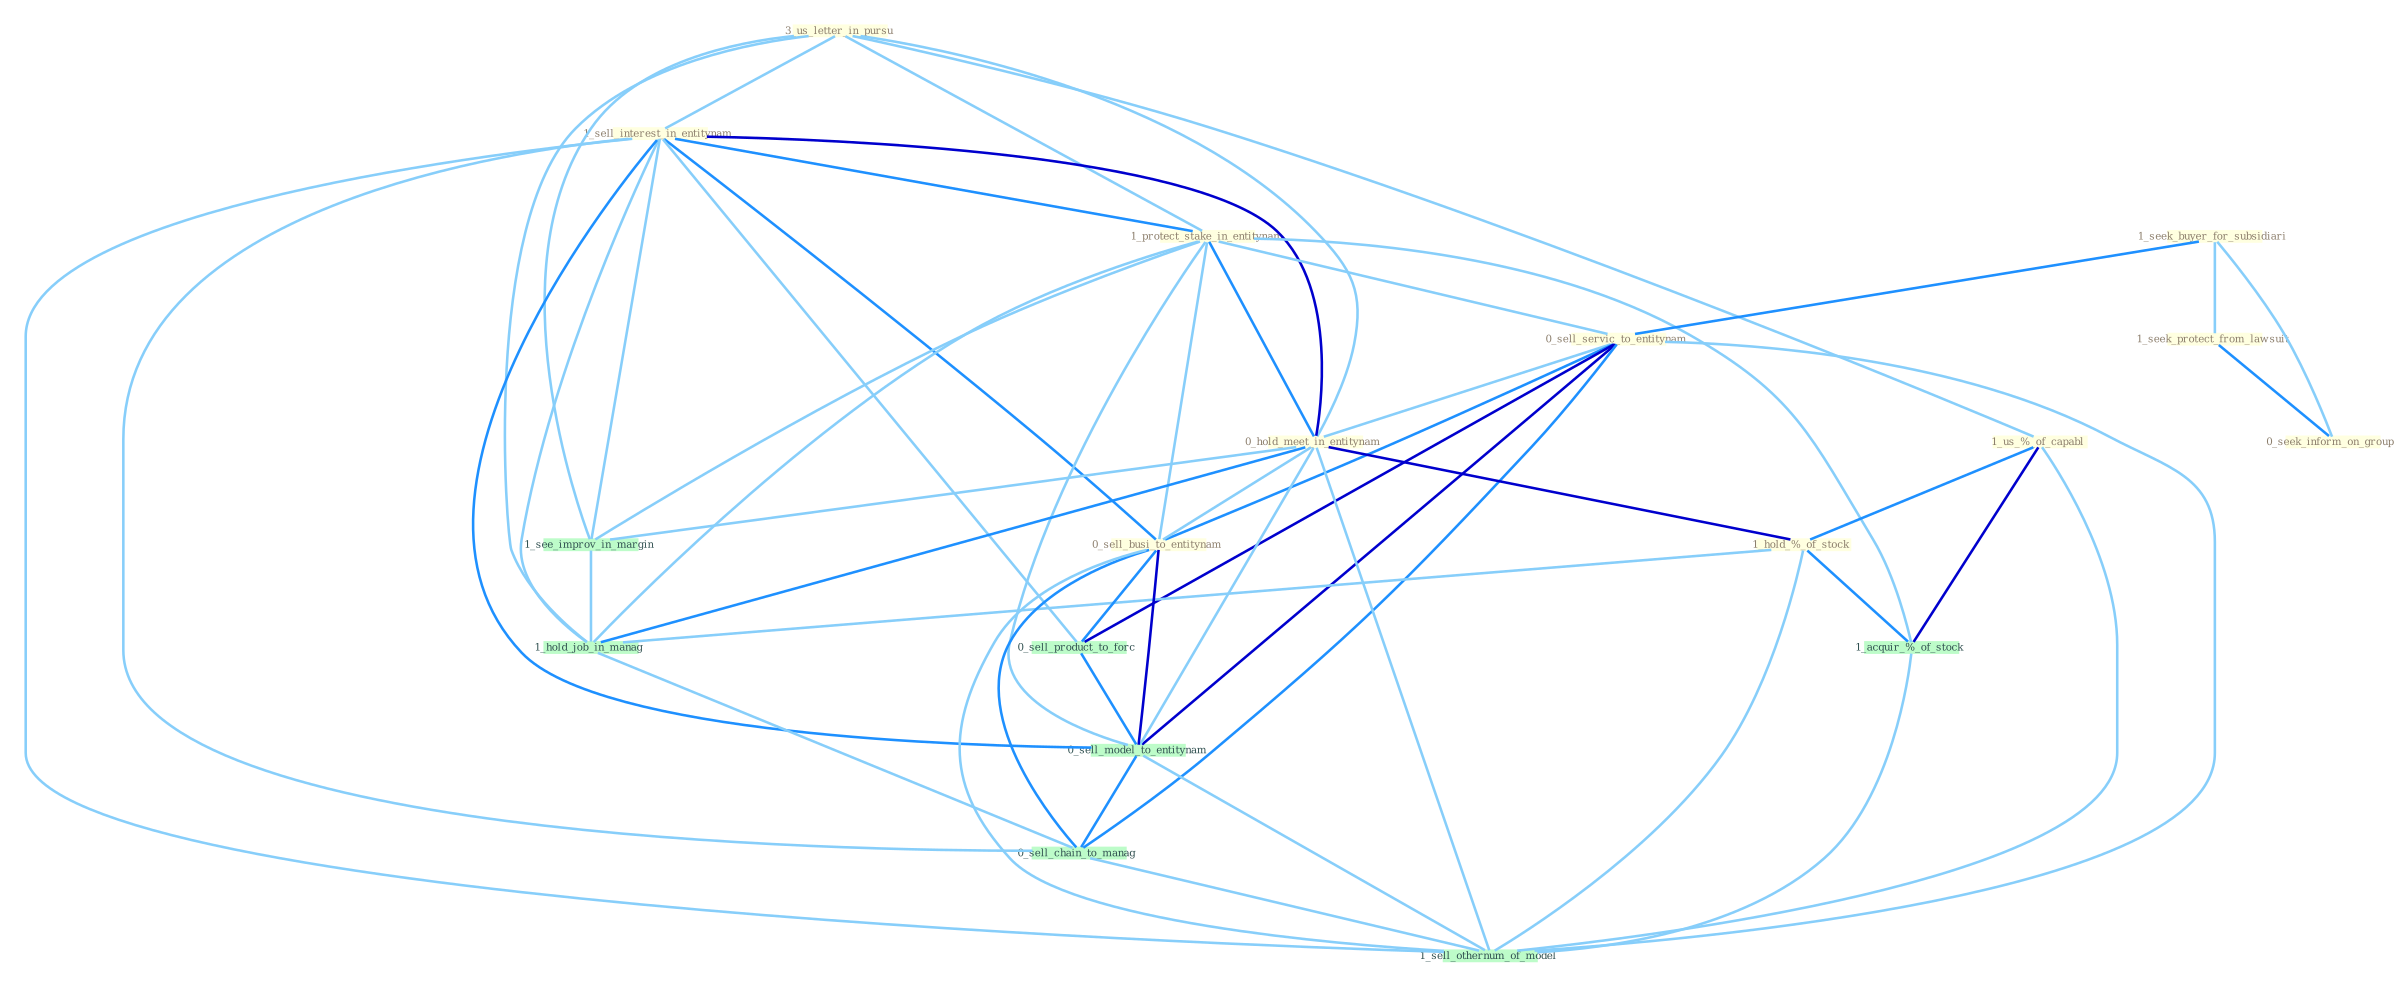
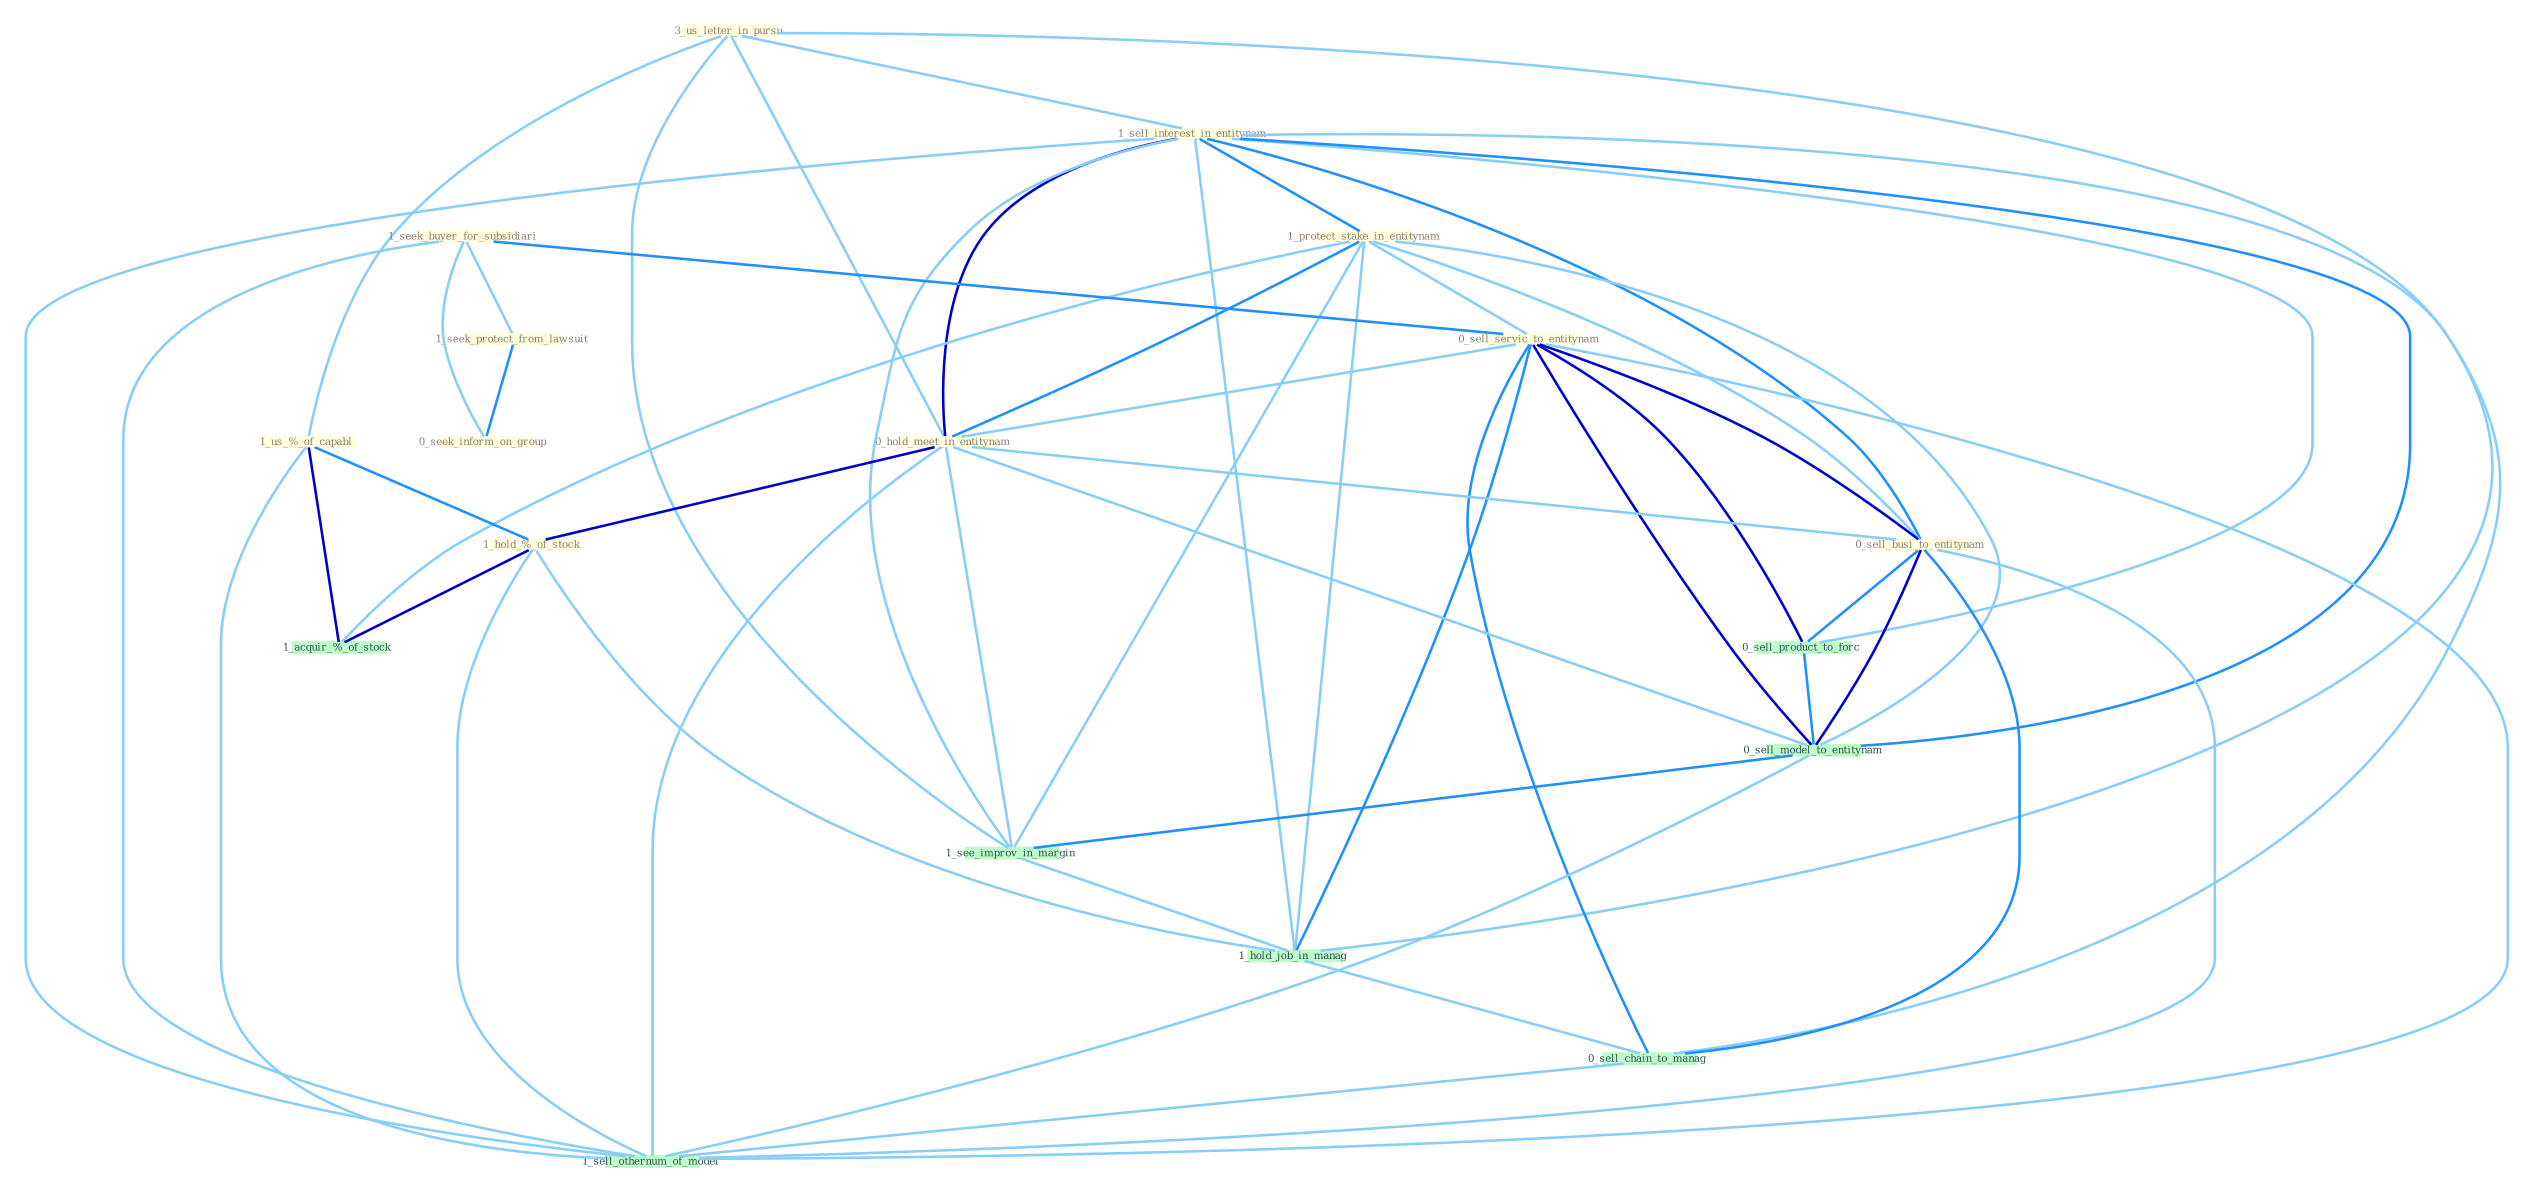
edge "3_us_letter_in_pursu" -- "1_protect_stake_in_entitynam": removed
edge "0_sell_servic_to_entitynam" -- "0_sell_busi_to_entitynam": color #1e90ff -> #0000cd
edge "0_hold_meet_in_entitynam" -- "1_hold_job_in_manag": now "0_sell_servic_to_entitynam" -- "1_hold_job_in_manag"
edge "1_hold_%_of_stock" -- "1_acquir_%_of_stock": color #1e90ff -> #0000cd
edge "0_sell_model_to_entitynam" -- "0_sell_chain_to_manag": now "0_sell_model_to_entitynam" -- "1_see_improv_in_margin"
edge "1_acquir_%_of_stock" -- "1_sell_othernum_of_model": now "1_seek_buyer_for_subsidiari" -- "1_sell_othernum_of_model"
